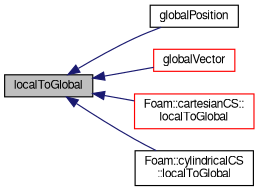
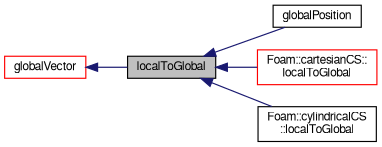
edge "globalVector" -> "localToGlobal": reversed
